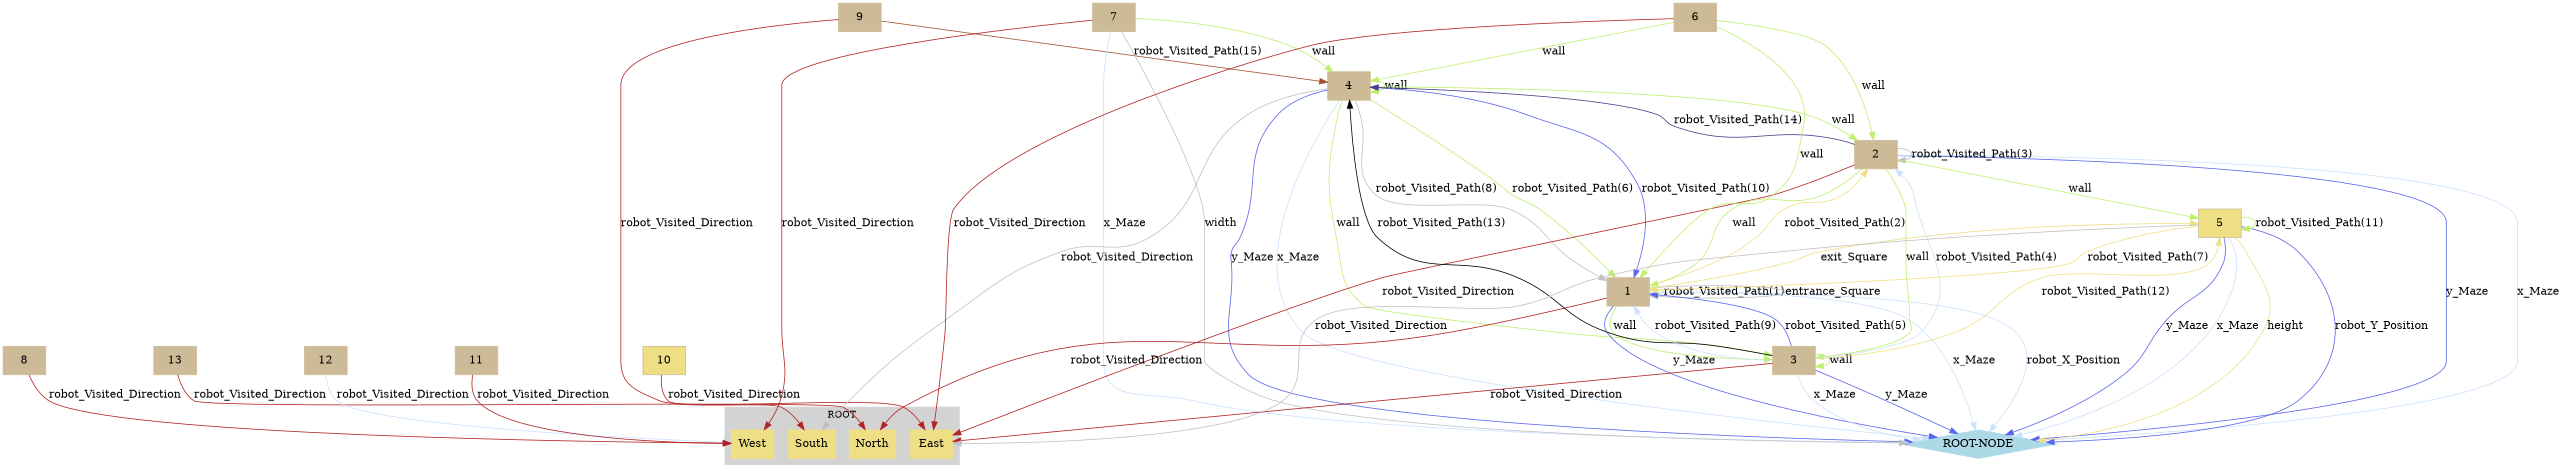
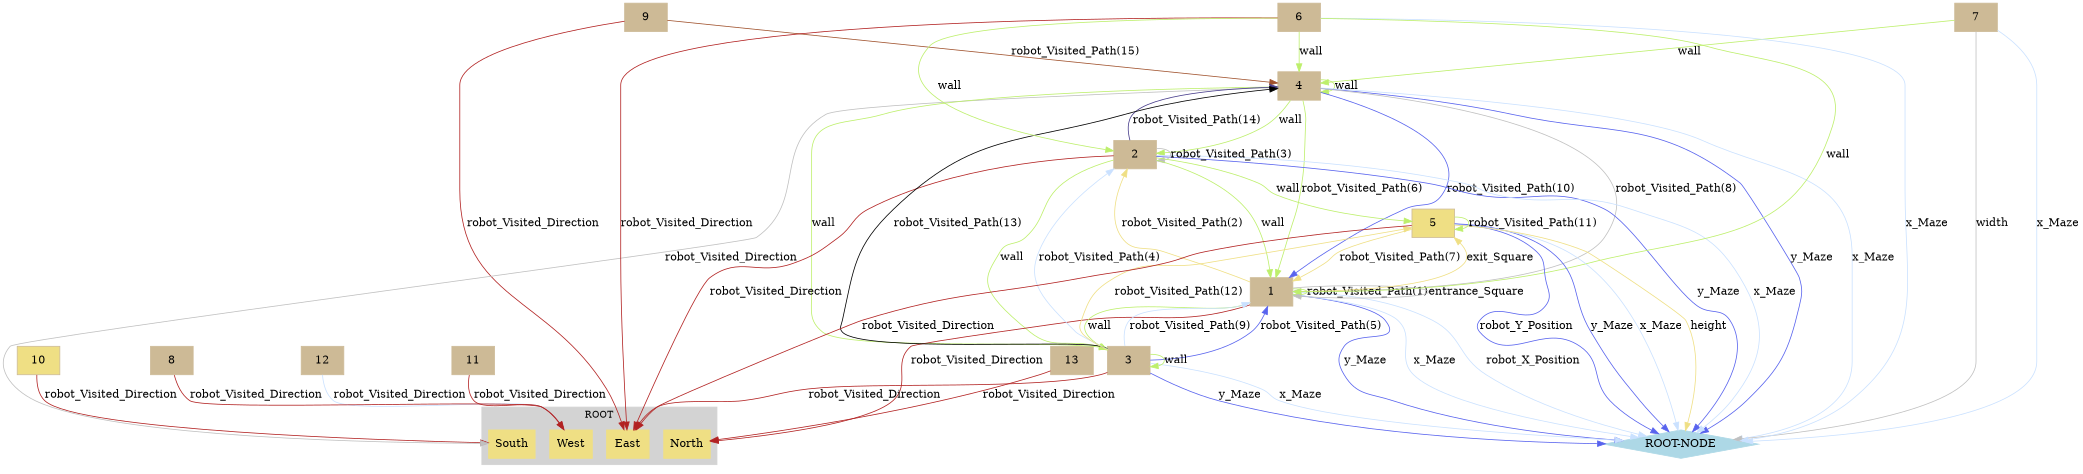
edge "6" -> "ROOT-NODE": added, label "x_Maze"
edge "7" -> "West": removed, label "robot_Visited_Direction"
edge "5" -> "East": color gray -> firebrick
